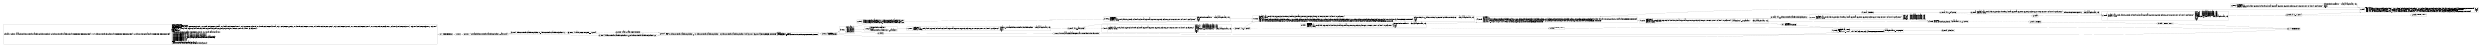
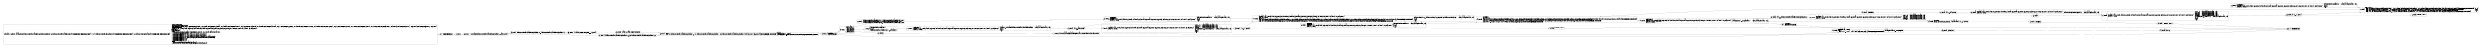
node "94: 0x00da": added
